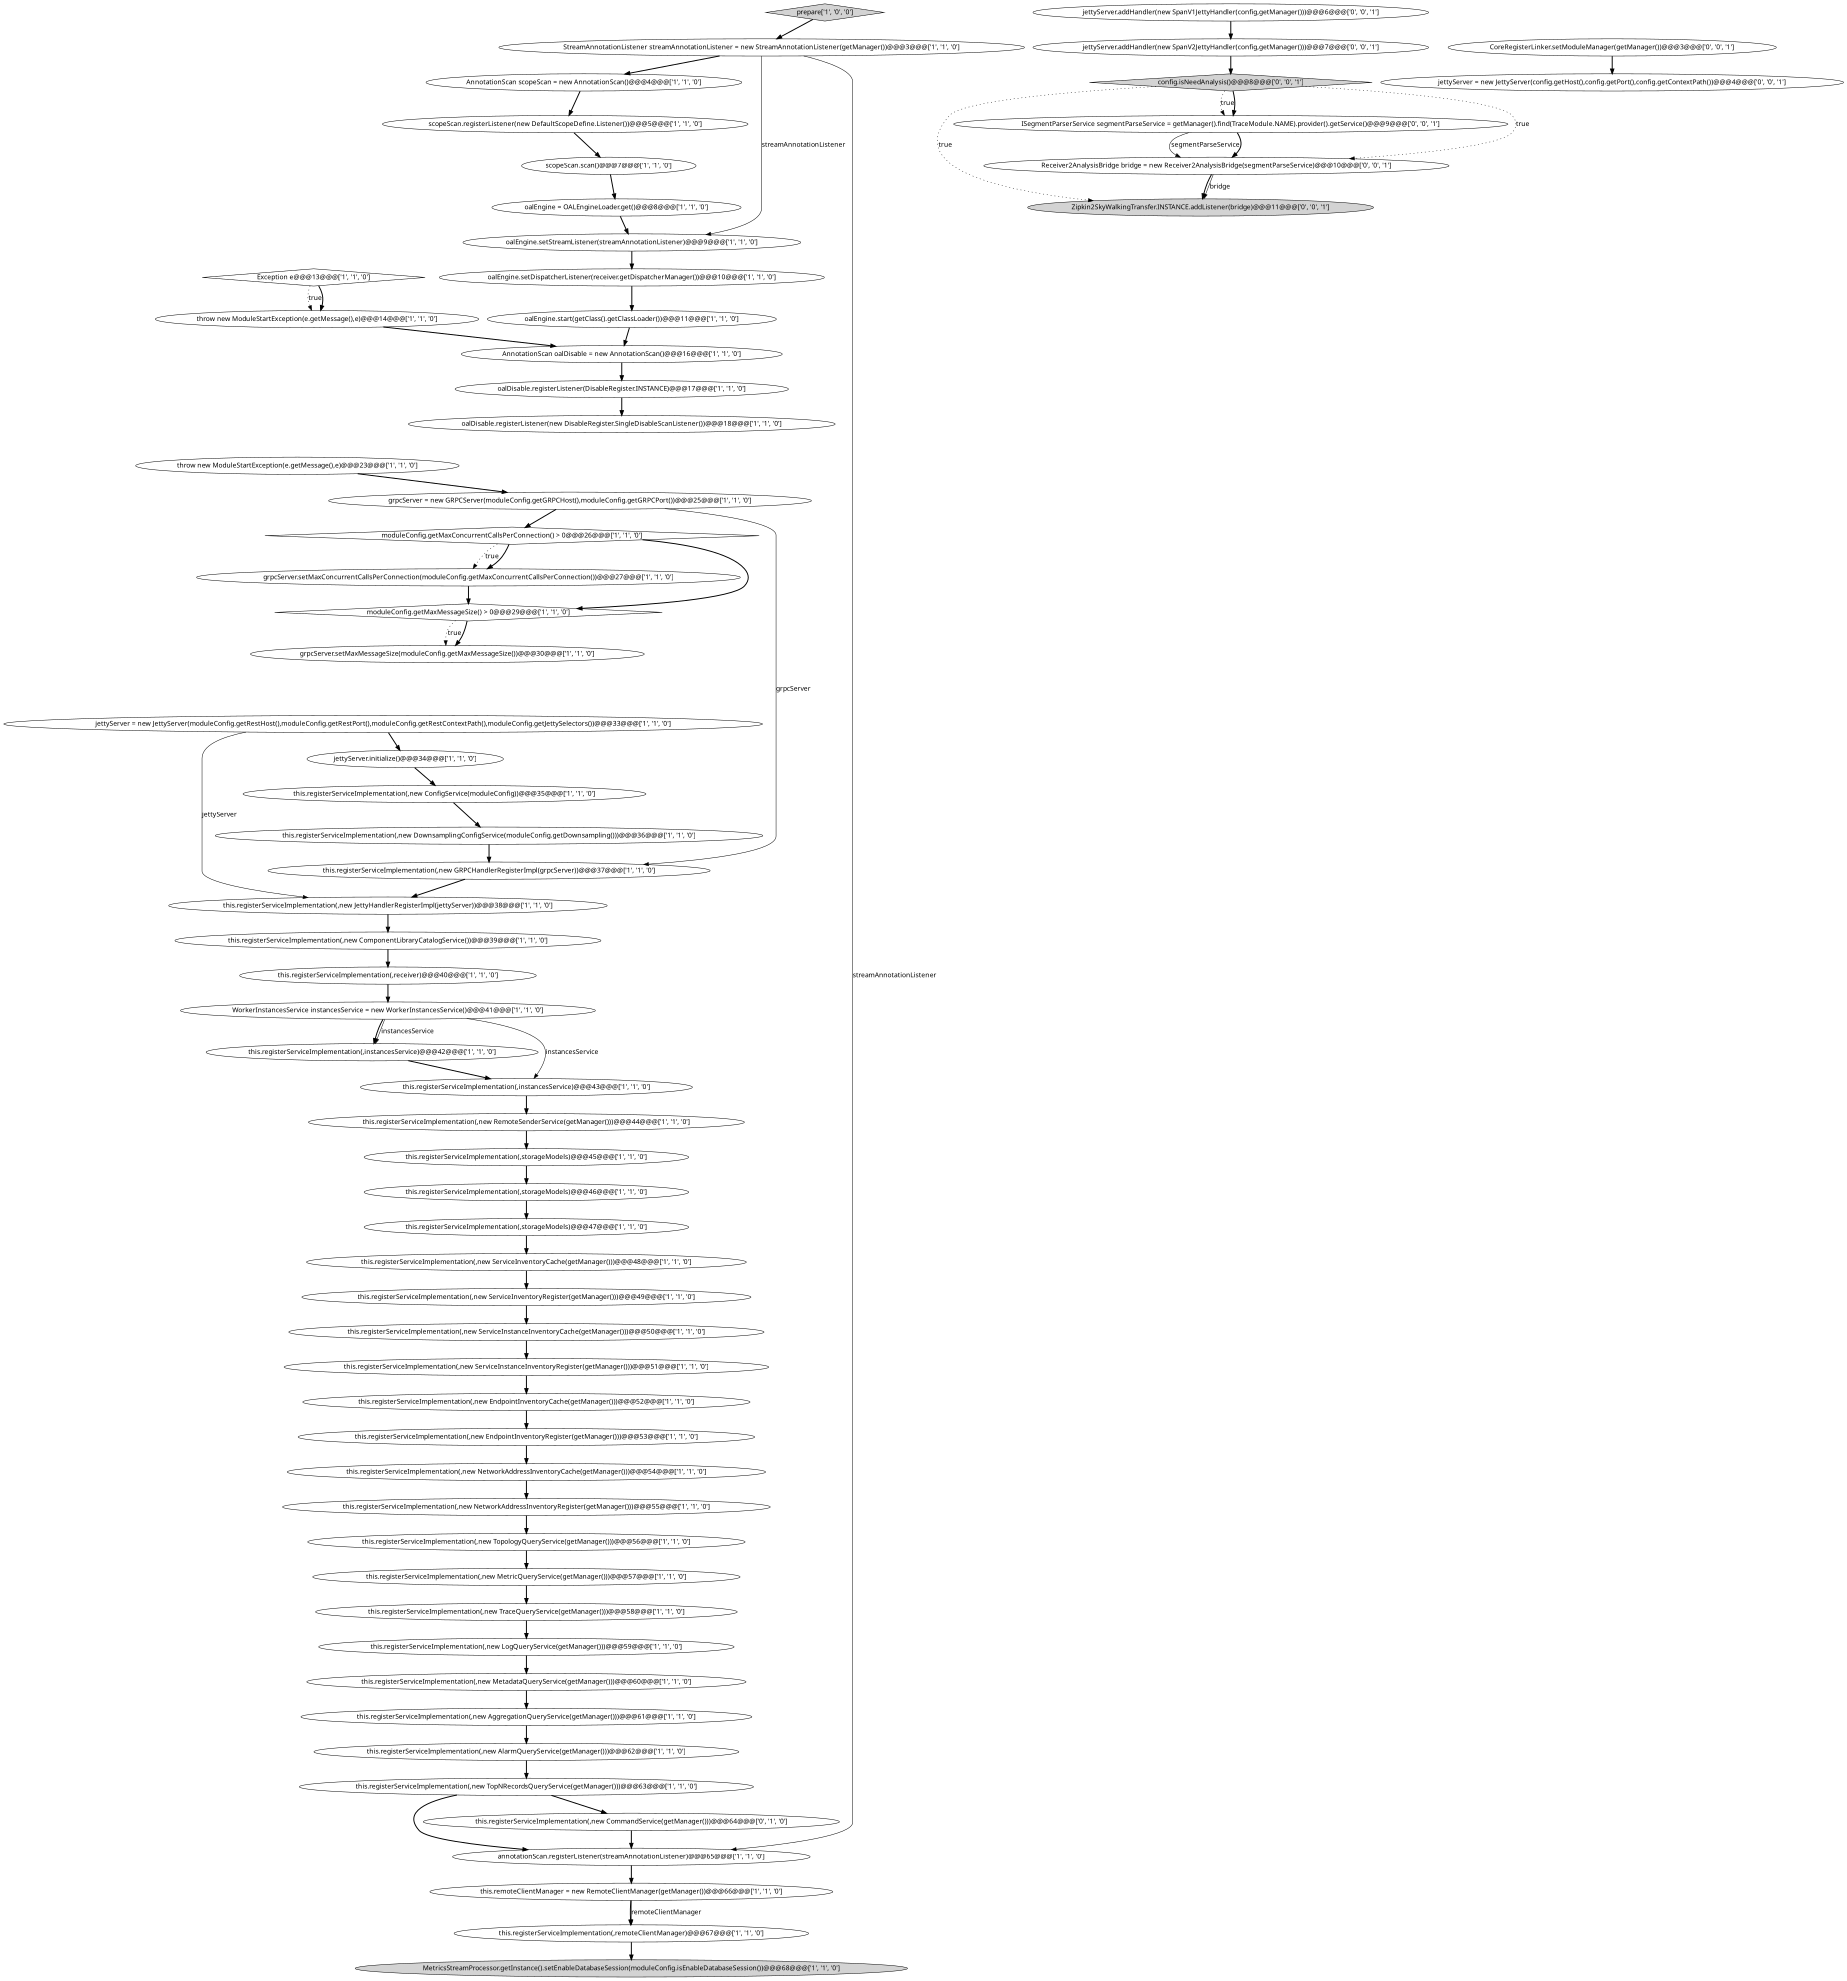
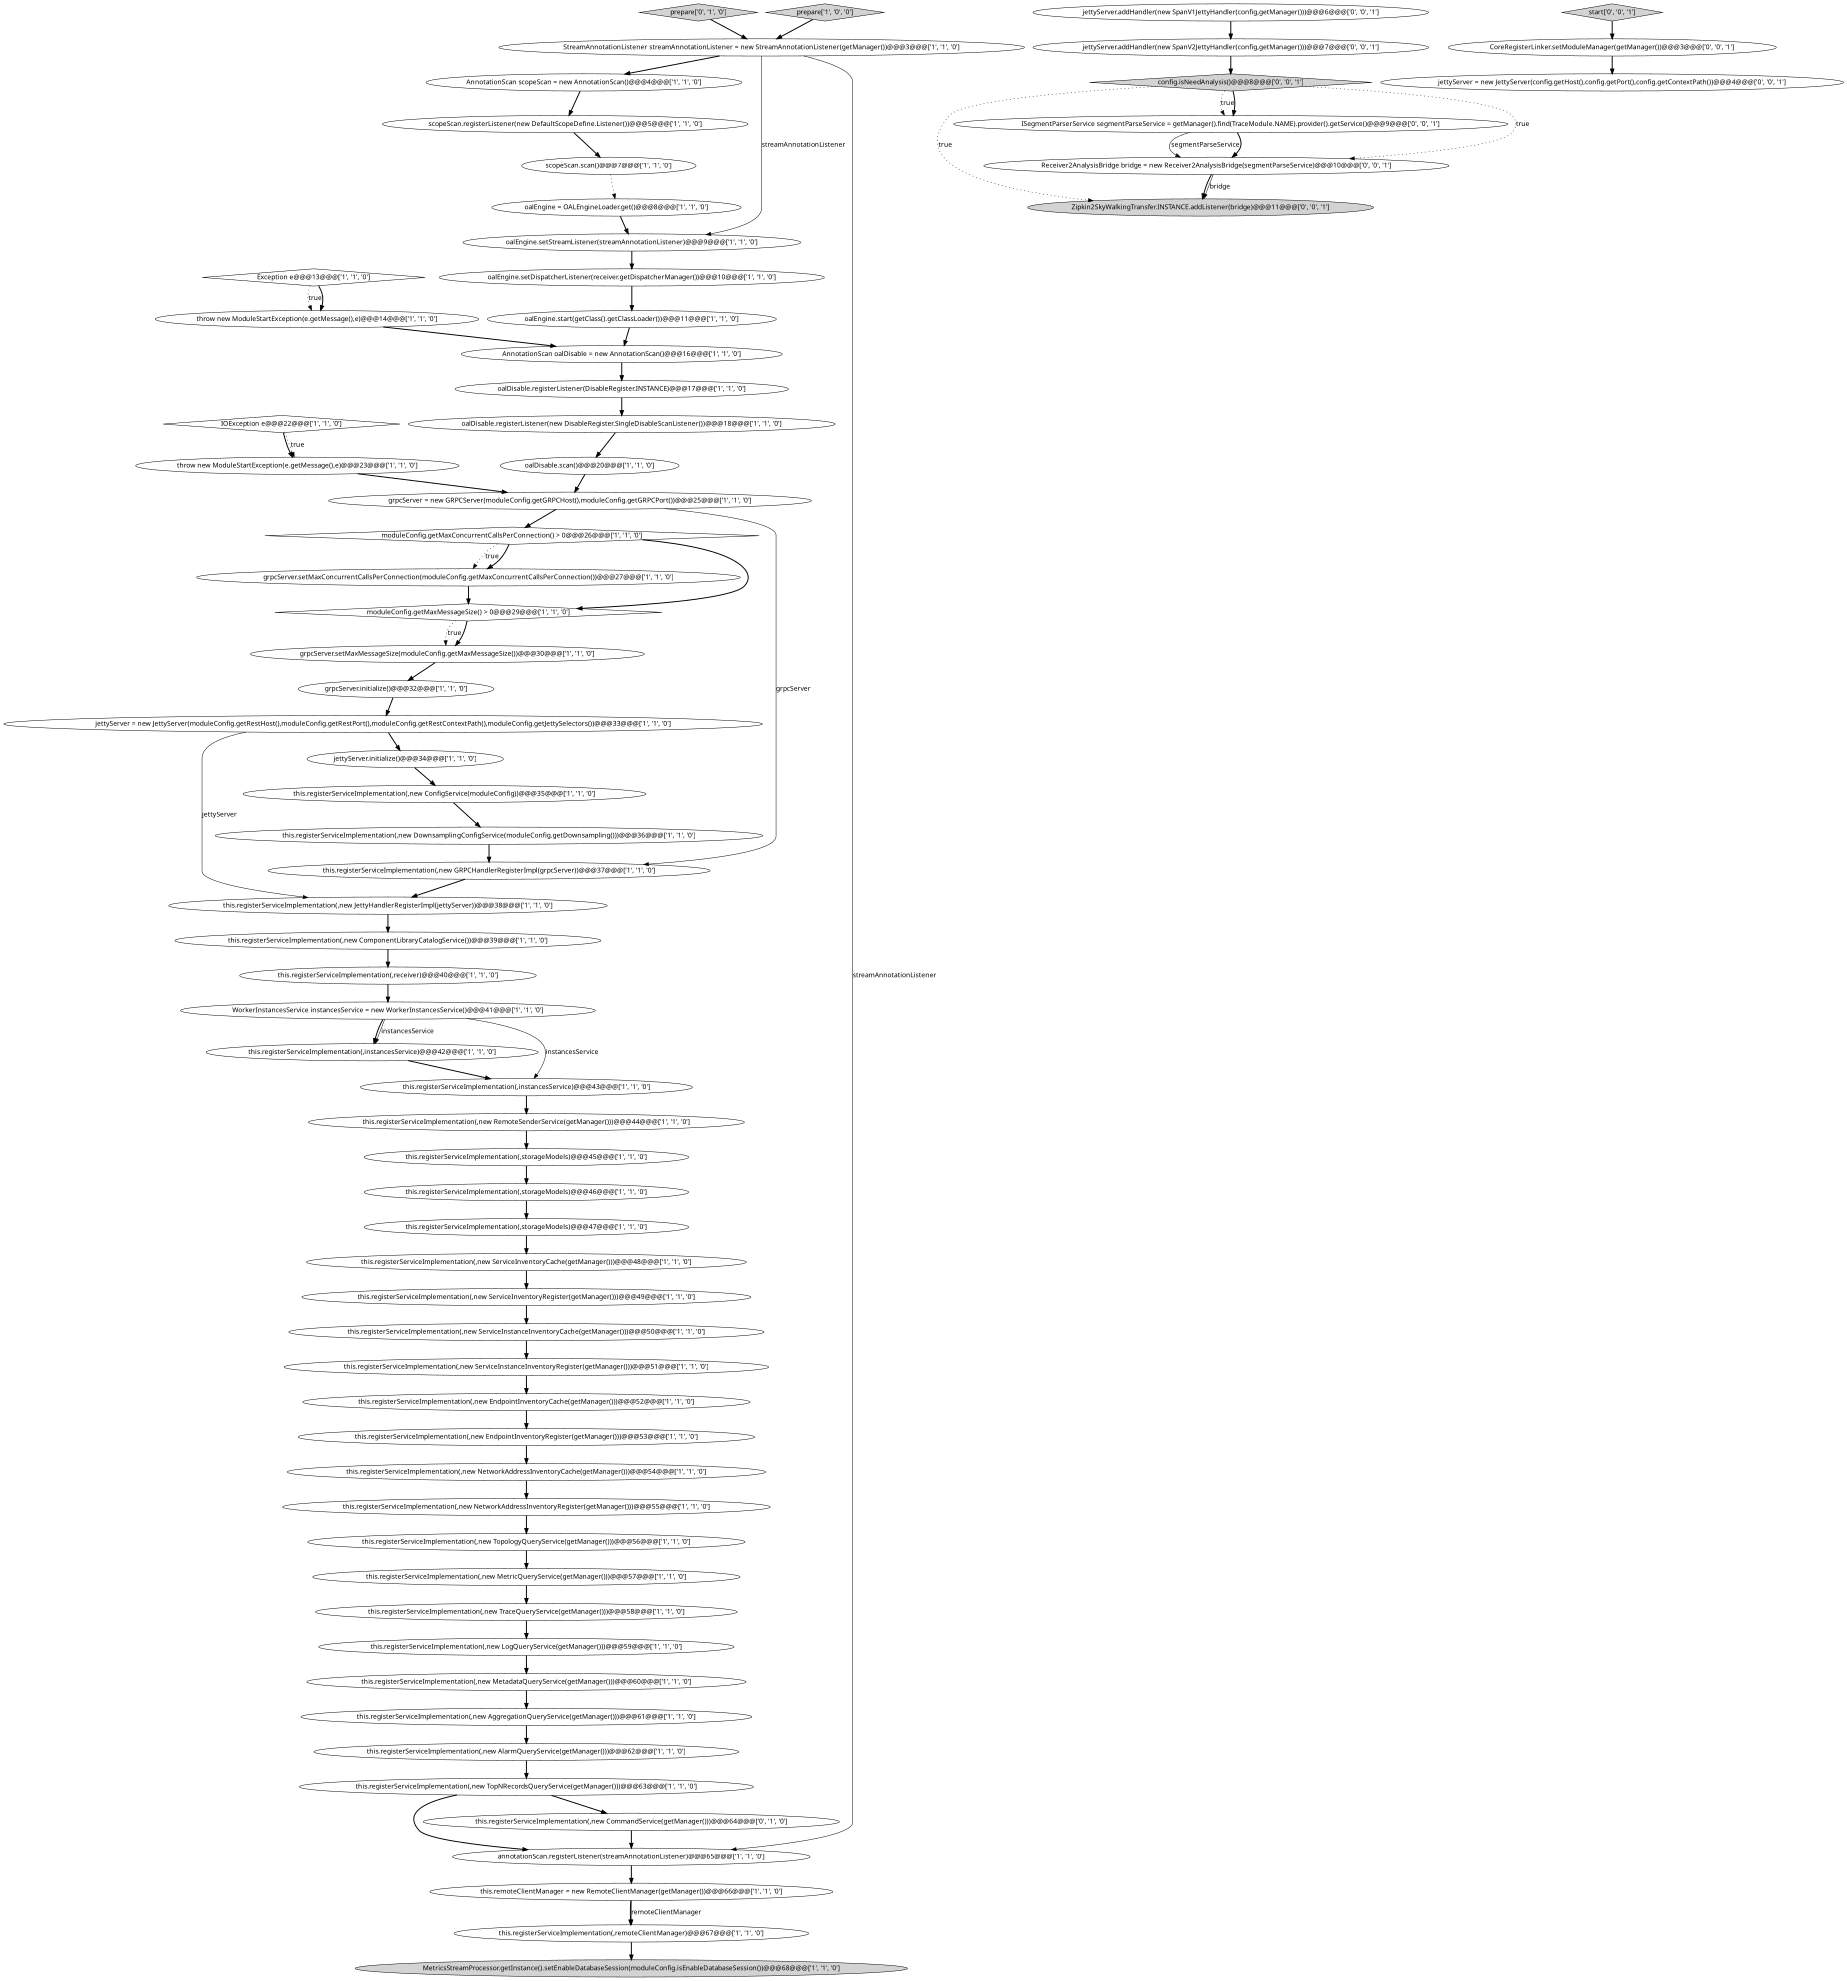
node "prepare['0', '1', '0']": added
node "start['0', '0', '1']": added
edge "scopeScan.scan()@@@7@@@['1', '1', '0']" -> "oalEngine = OALEngineLoader.get()@@@8@@@['1', '1', '0']": style bold -> dotted
node "IOException e@@@22@@@['1', '1', '0']": added
node "oalDisable.scan()@@@20@@@['1', '1', '0']": added
node "grpcServer.initialize()@@@32@@@['1', '1', '0']": added
